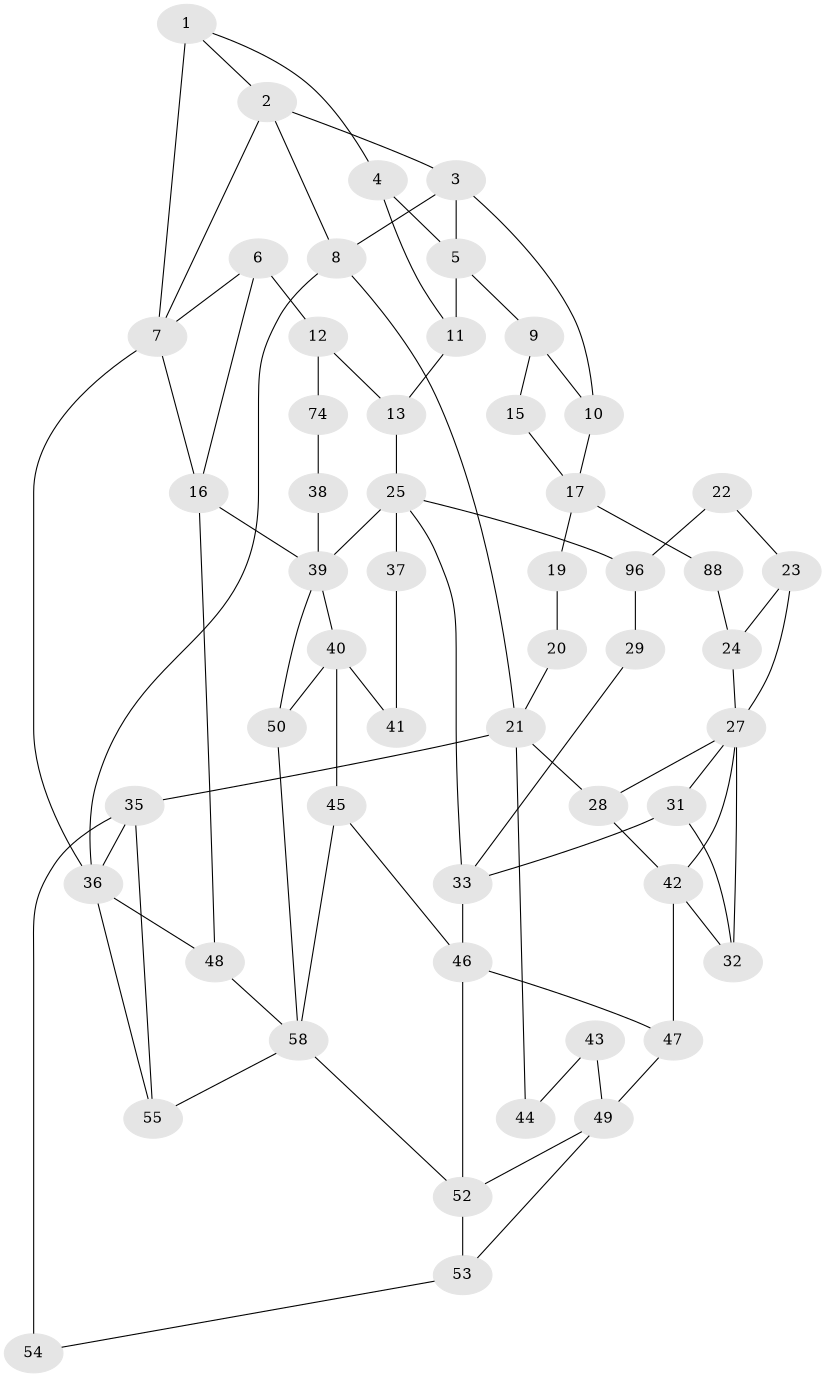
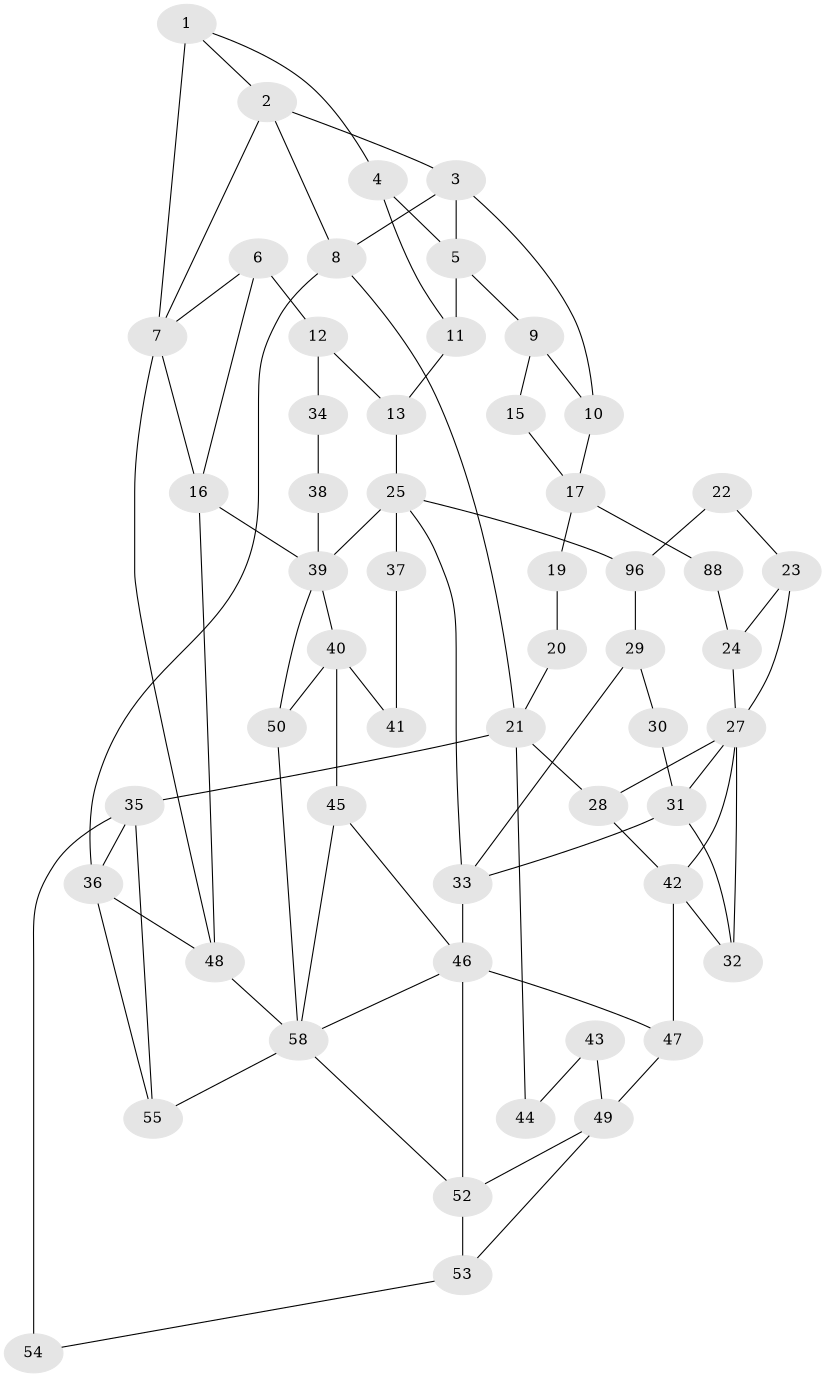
node "74": label "74" -> "34"
edge "7" -- "36": now "7" -- "48"
node "30": added
edge "46" -- "58": added
